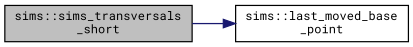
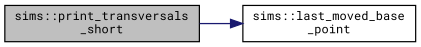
node "sims::sims_transversals _short": label "sims::sims_transversals _short" -> "sims::print_transversals _short"
